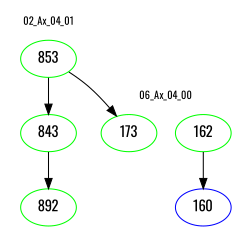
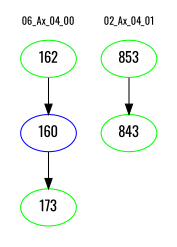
edge "853" -> "173": now "160" -> "173"
node "892": removed
